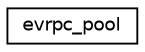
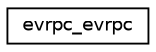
node "evrpc_pool": label "evrpc_pool" -> "evrpc_evrpc"
